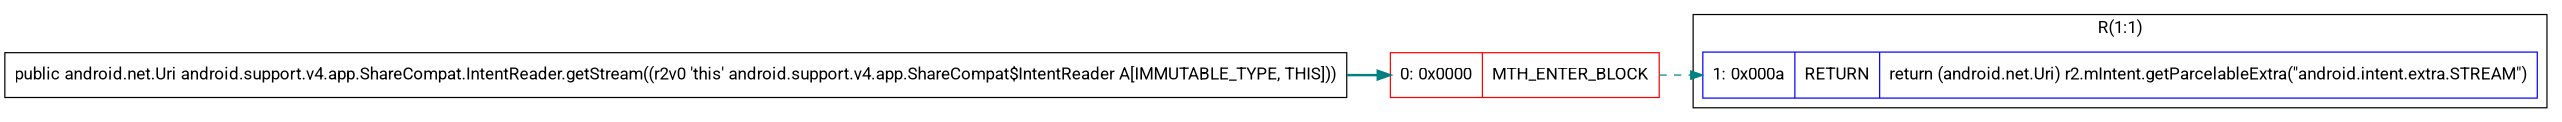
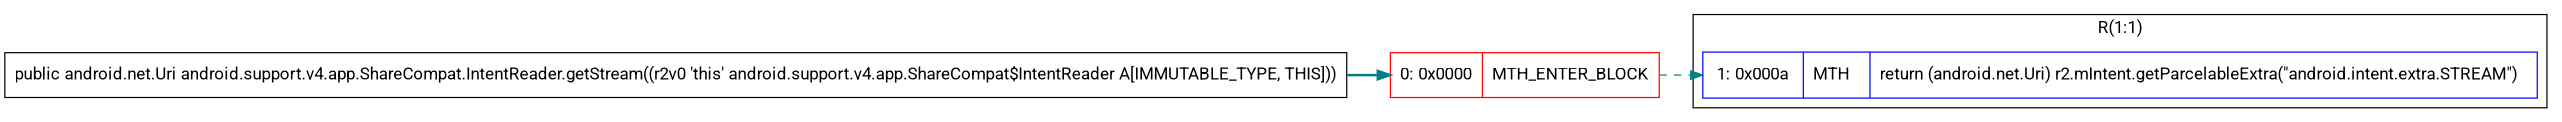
node "1: 0x000a": text "RETURN" -> "MTH"
